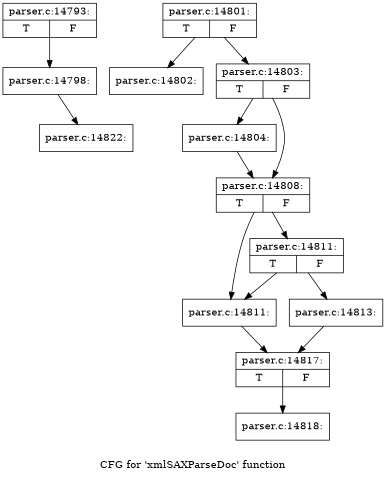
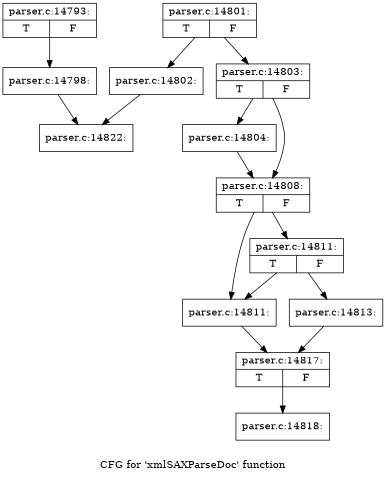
edge "parser.c:14802:" -> "parser.c:14822:": added
